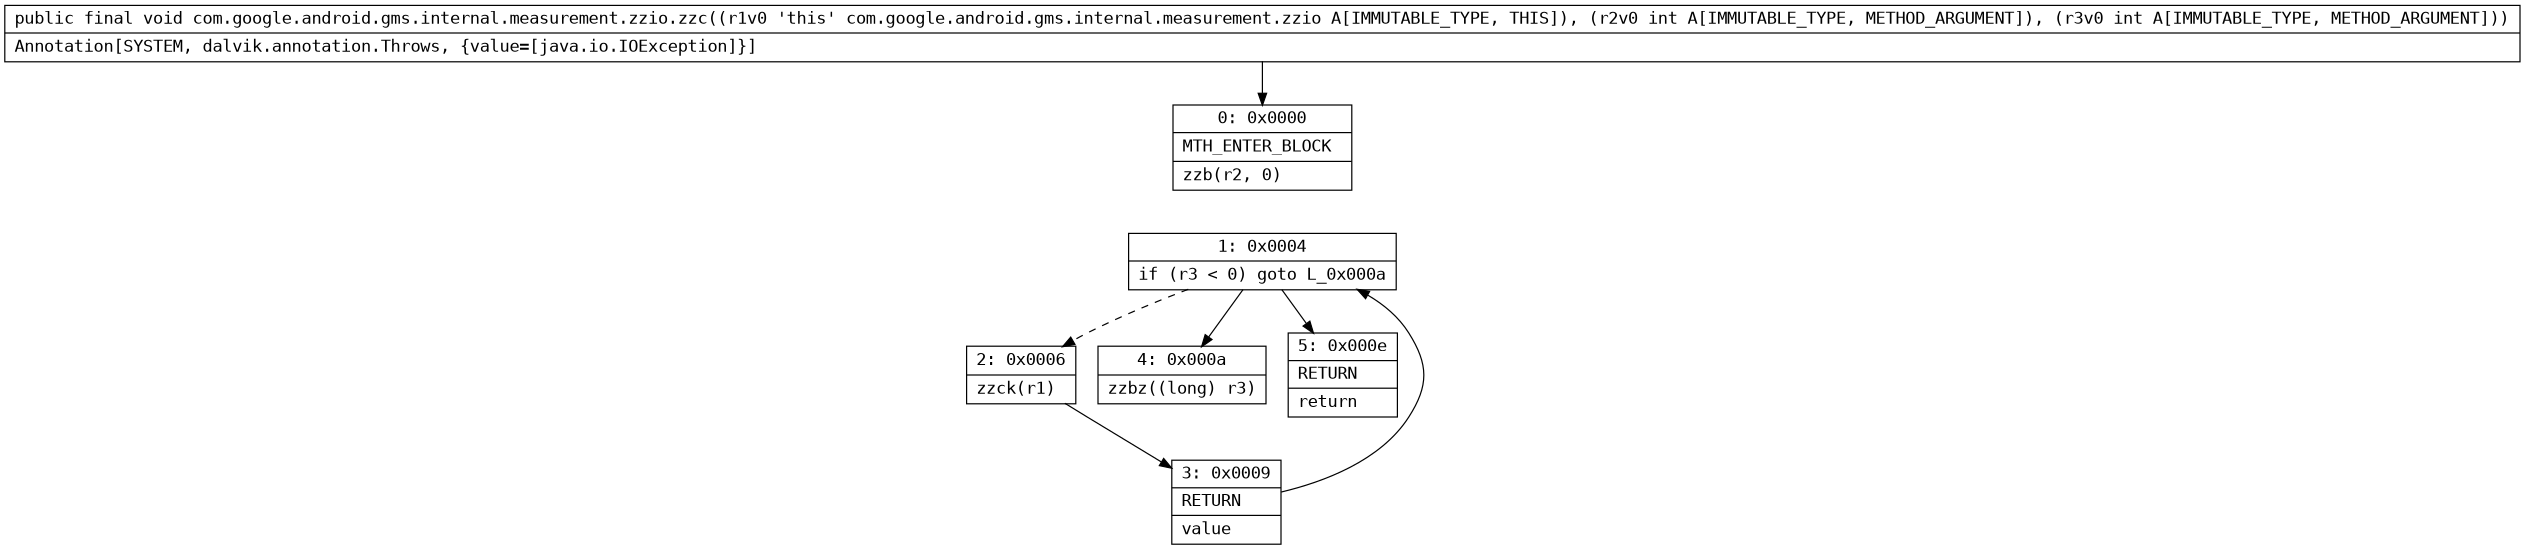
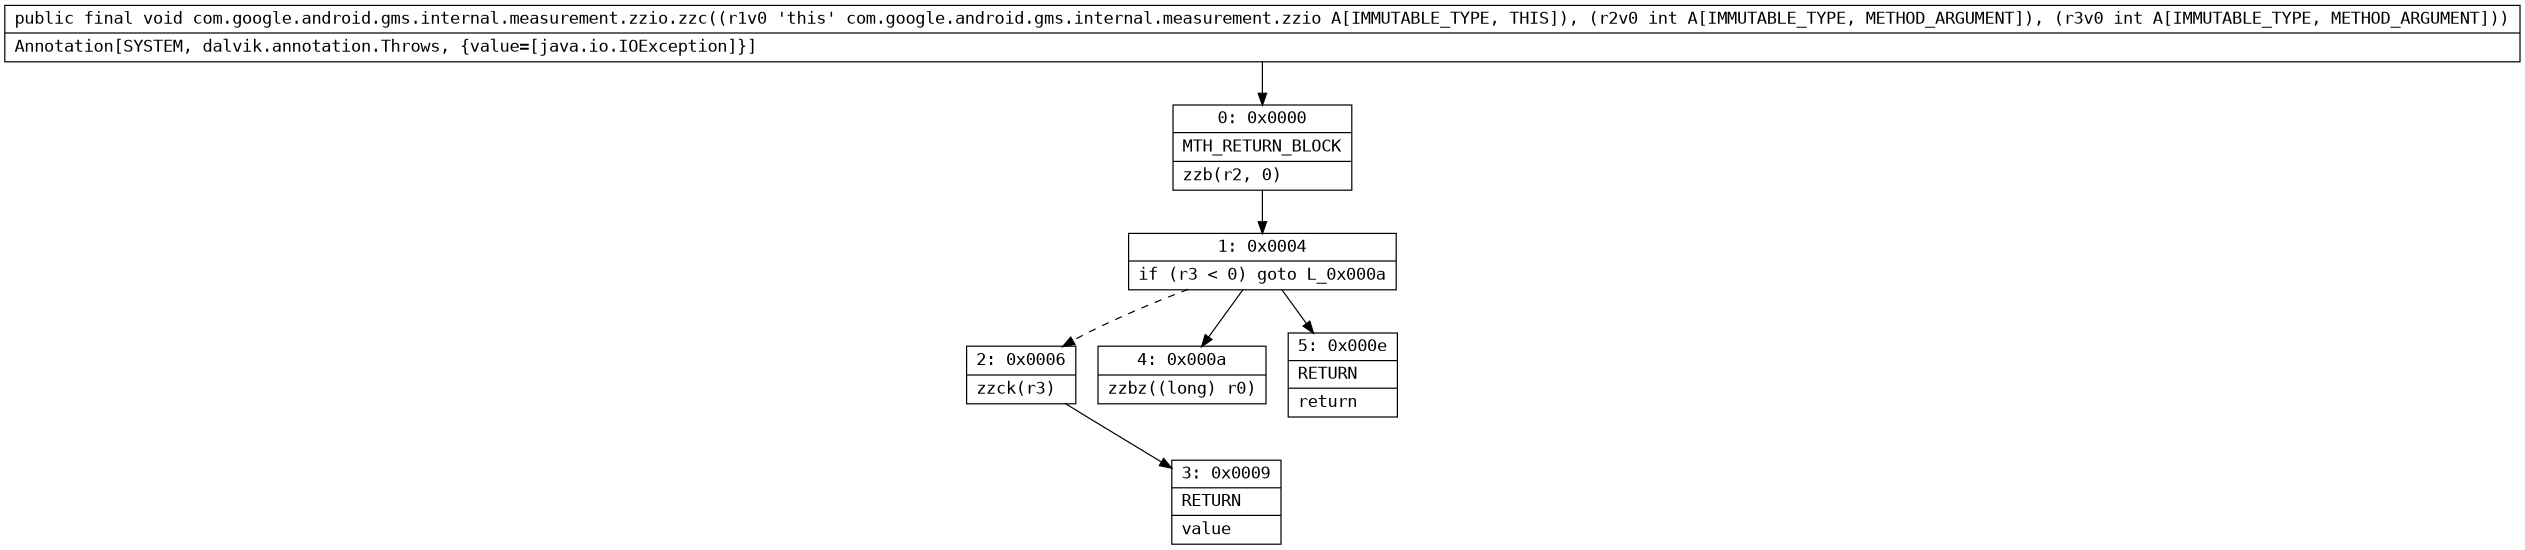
node "0: 0x0000": text "MTH_ENTER_BLOCK" -> "MTH_RETURN_BLOCK"
node "2: 0x0006": text "zzck(r1)" -> "zzck(r3)"
node "4: 0x000a": text "zzbz((long) r3)" -> "zzbz((long) r0)"
edge "3: 0x0009" -> "1: 0x0004": now "0: 0x0000" -> "1: 0x0004"
